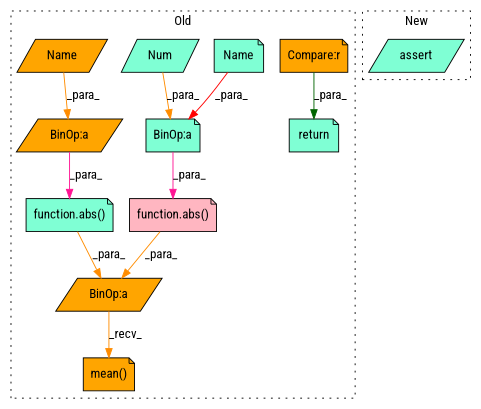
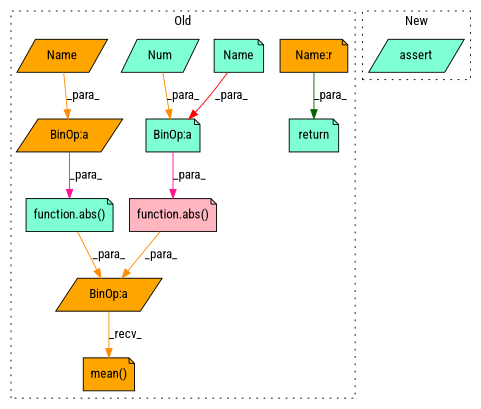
node "Compare:r": label "Compare:r" -> "Name:r"
